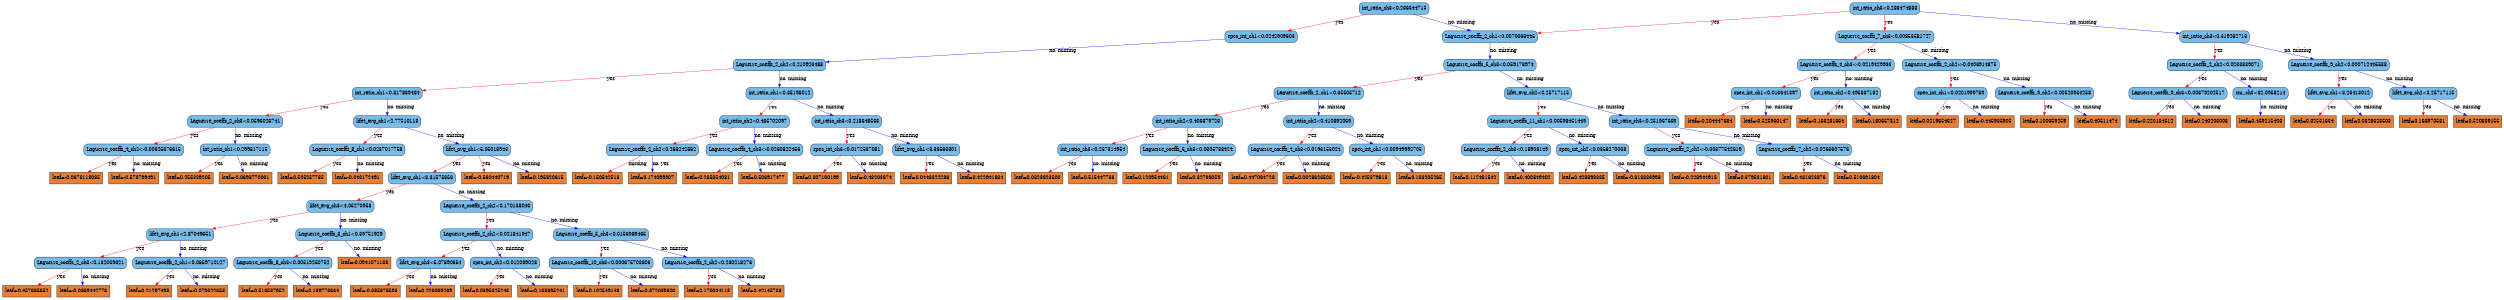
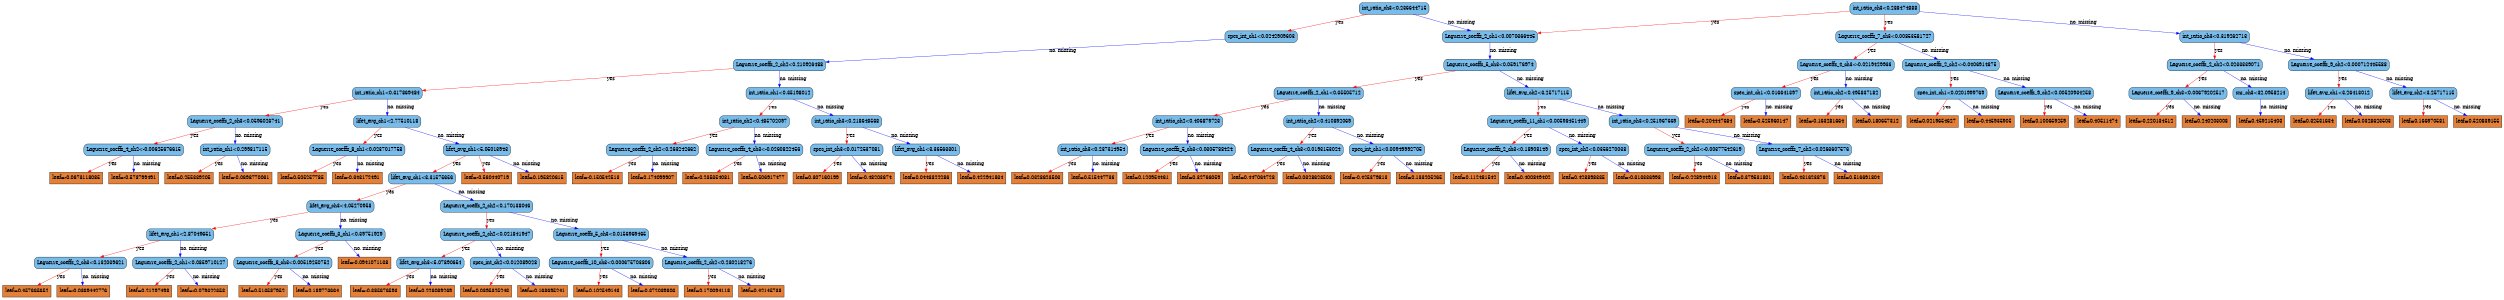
edge "Laguerre_coeffs_2_ch2<0.263242662" -> "leaf=-0.150542513": label "missing" -> "yes"
edge "Laguerre_coeffs_2_ch2<0.263242662" -> "leaf=0.174099907": label "no, yes" -> "no, missing"
